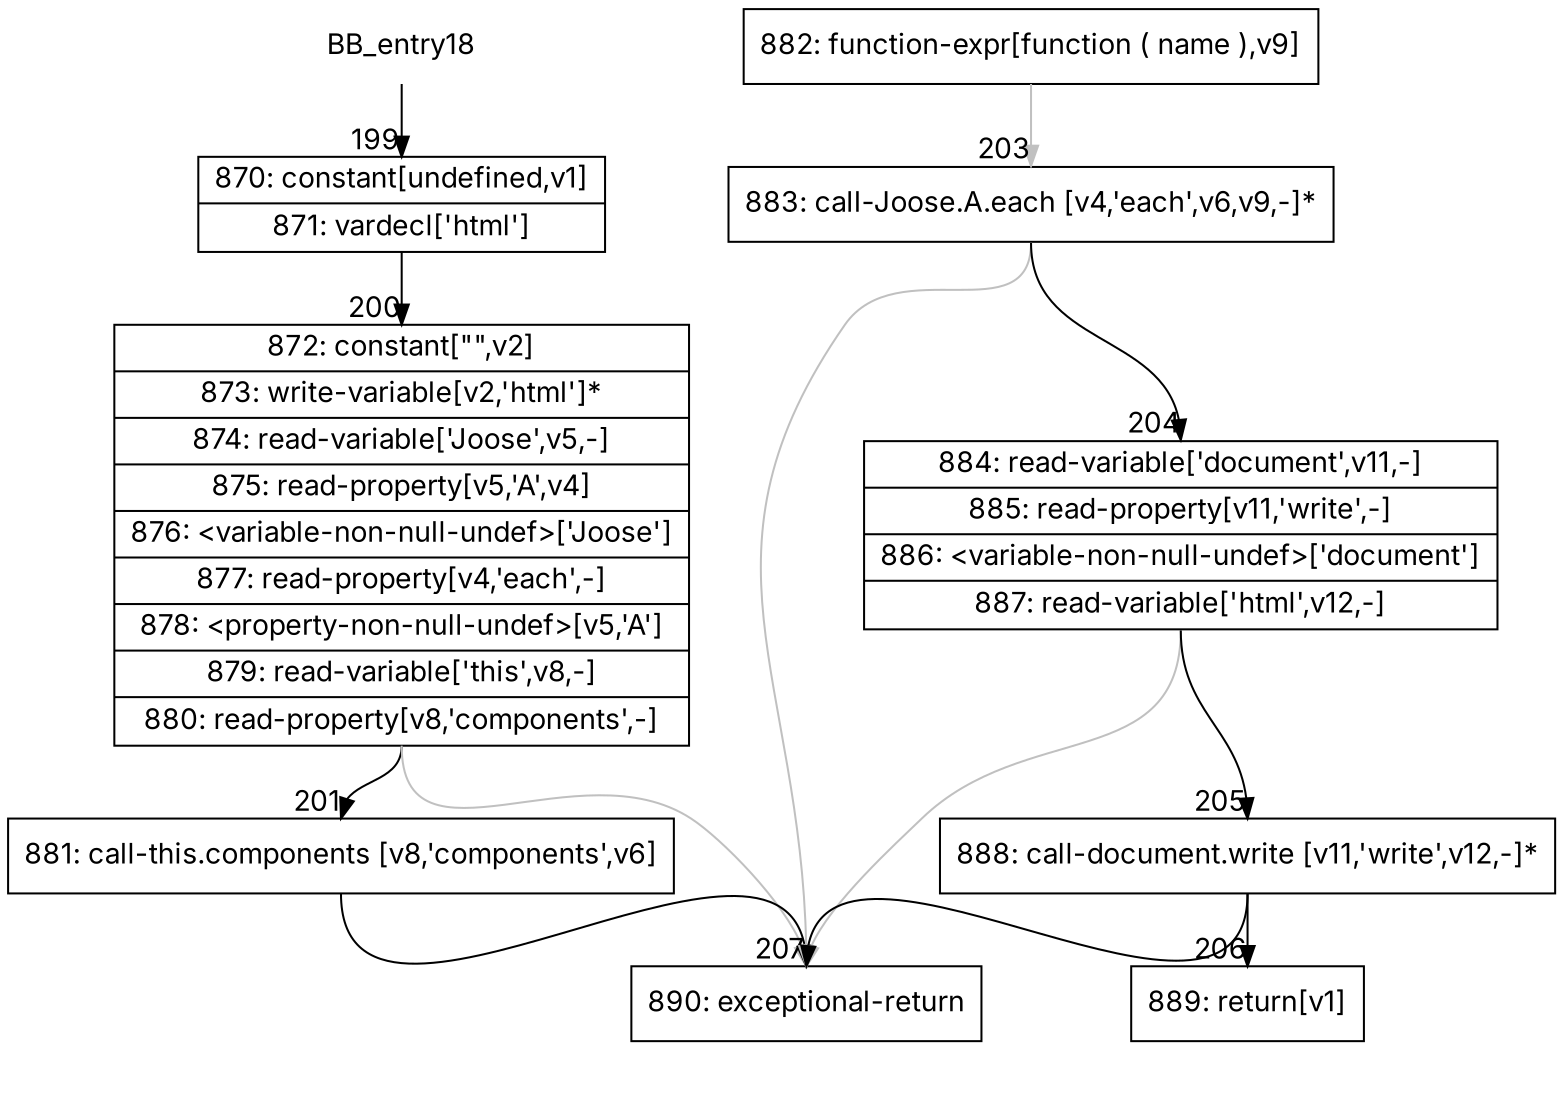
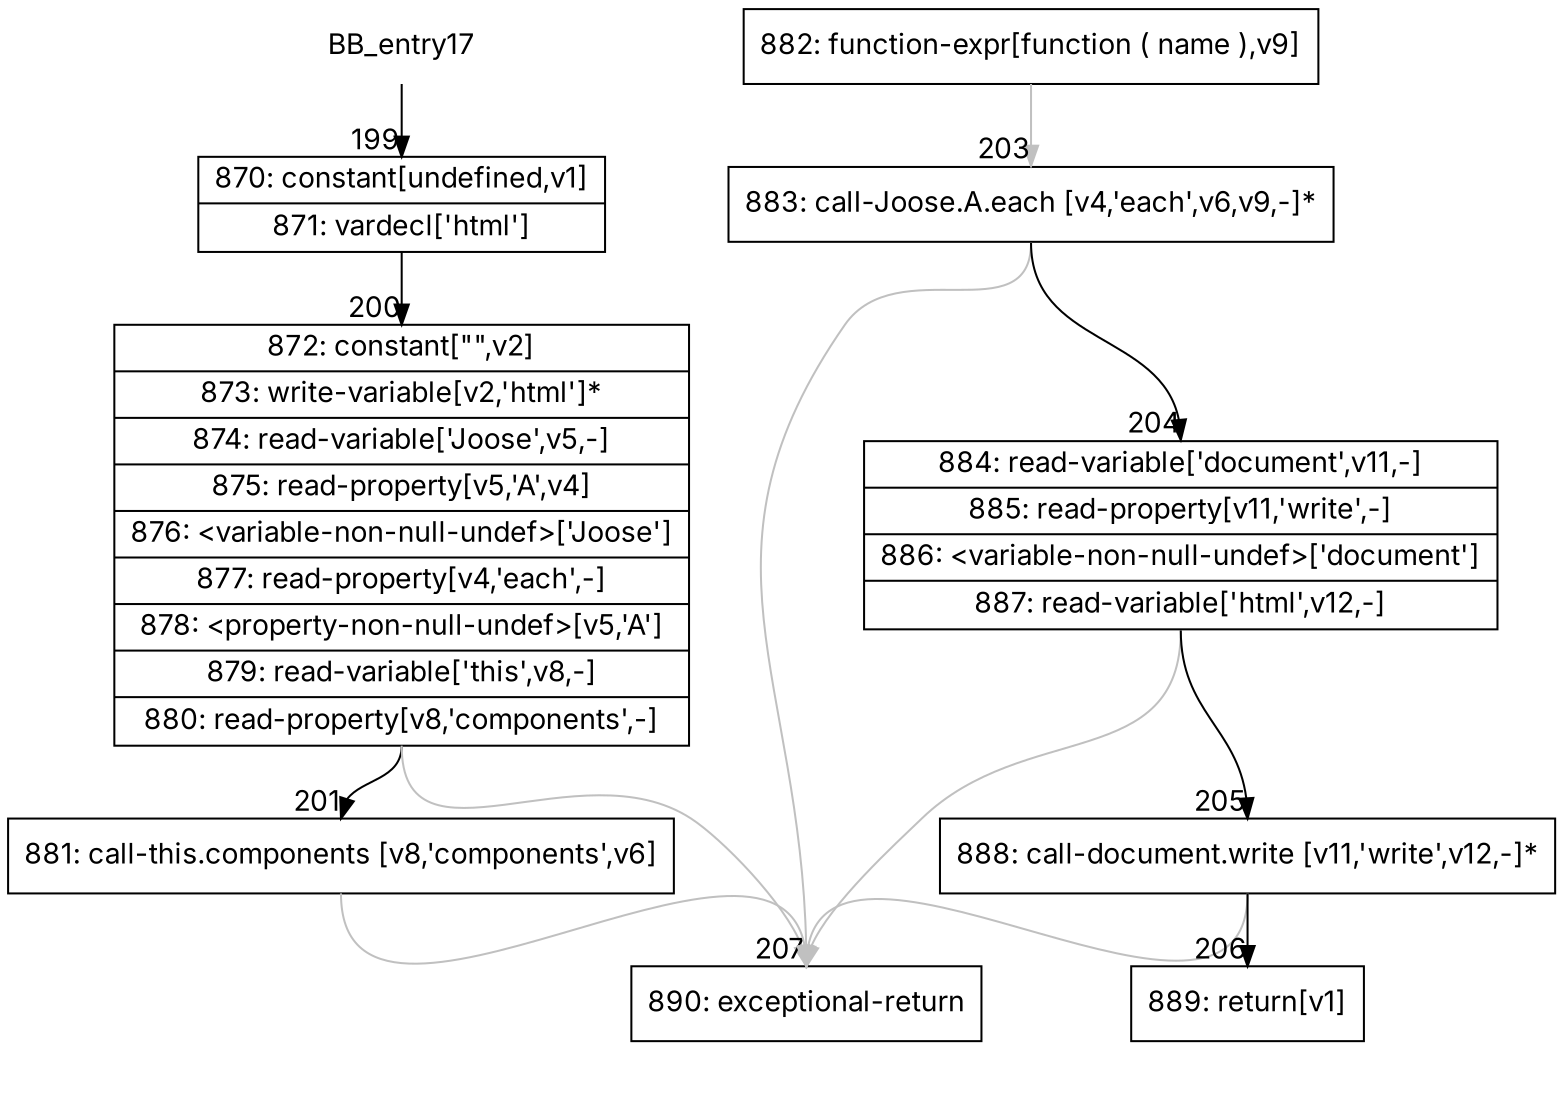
node "BB_entry18": label "BB_entry18" -> "BB_entry17"
edge "881: call-this.components [v8,'components',v6]" -> "890: exceptional-return": color black -> gray
edge "888: call-document.write [v11,'write',v12,-]*" -> "890: exceptional-return": color black -> gray
